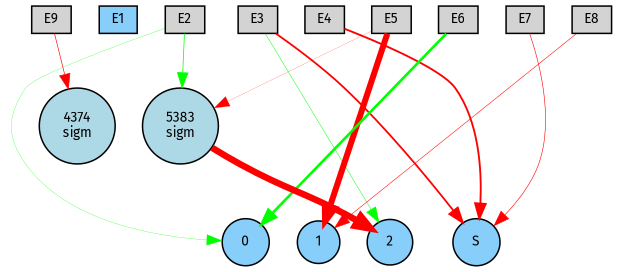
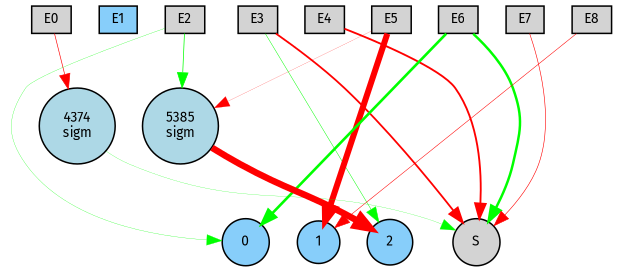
node "E9": label "E9" -> "E0"
edge "E6" -> "S": added
node "5383 sigm": label "5383 sigm" -> "5385 sigm"
edge "4374 sigm" -> "S": added
node "S": fillcolor lightskyblue -> lightgray
